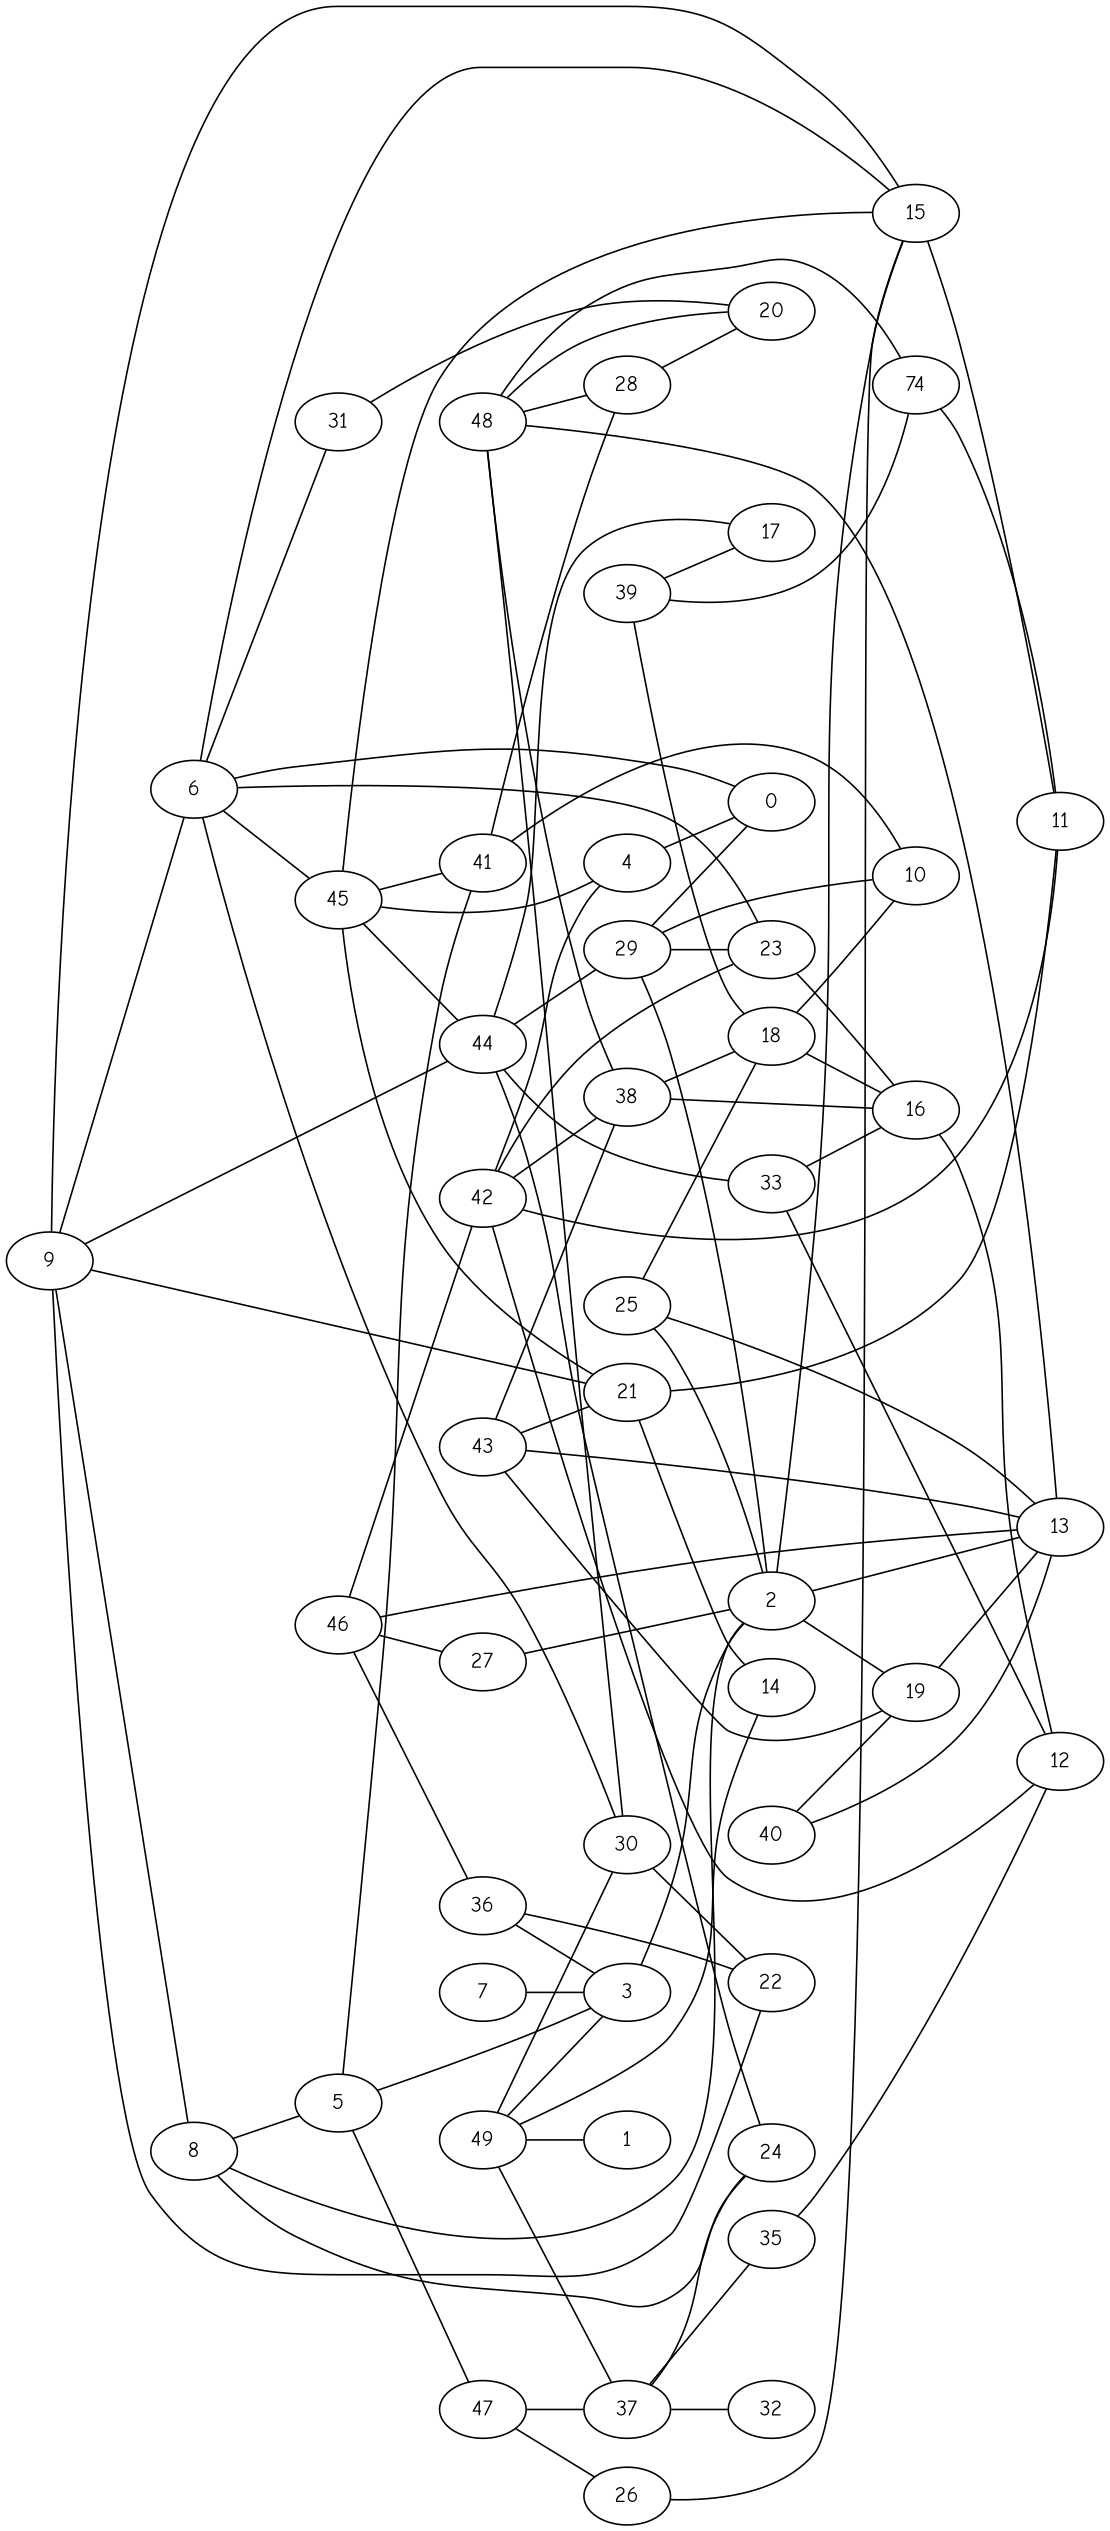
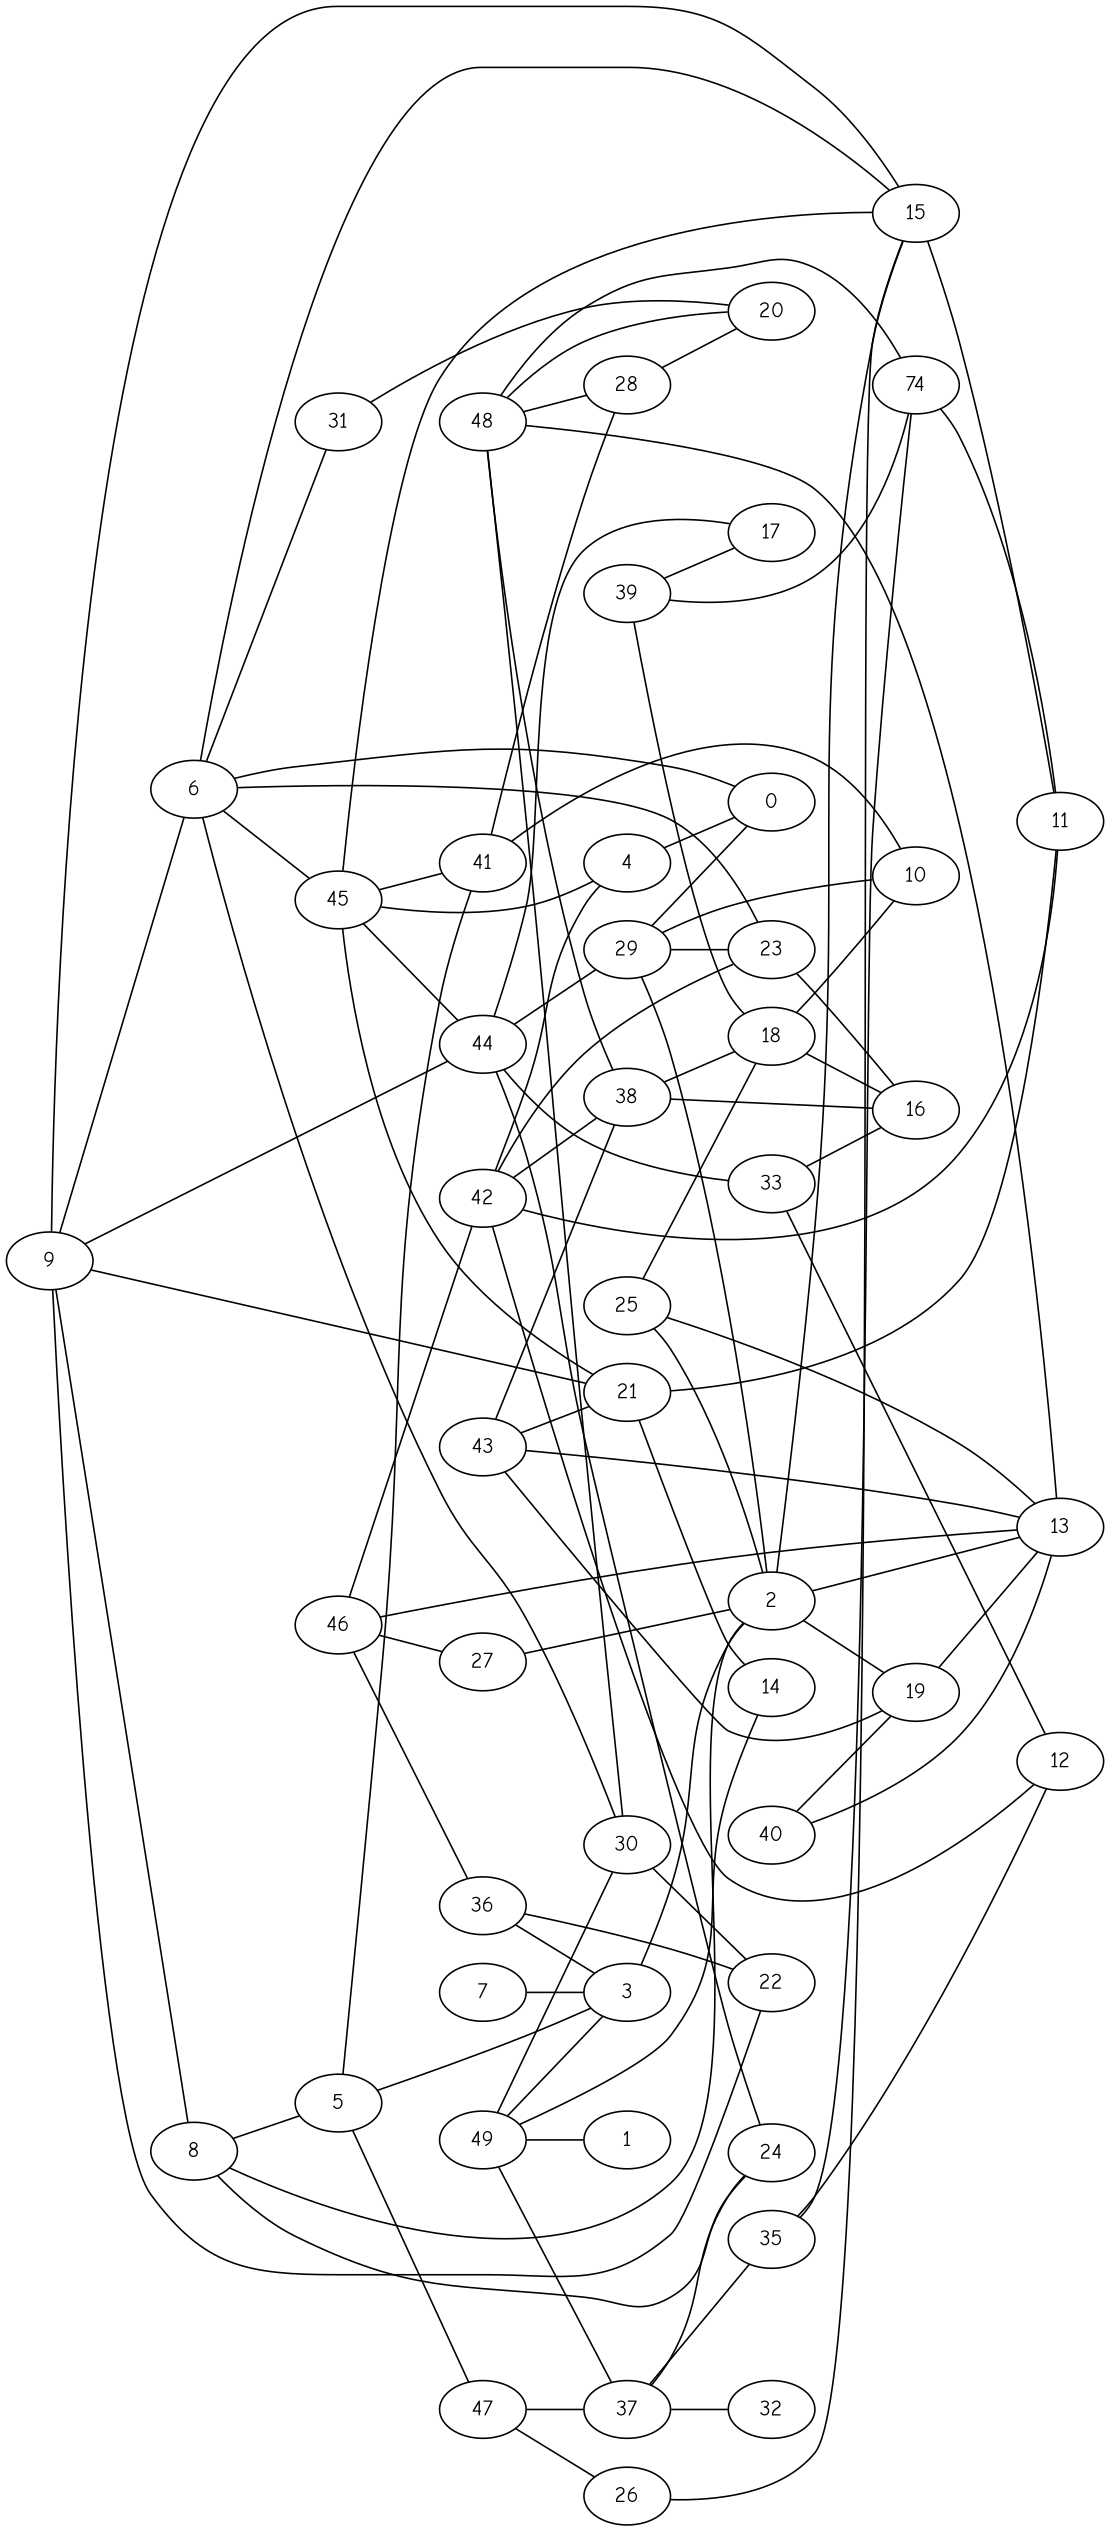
edge "74" -- "35": added
edge "16" -- "12": removed
